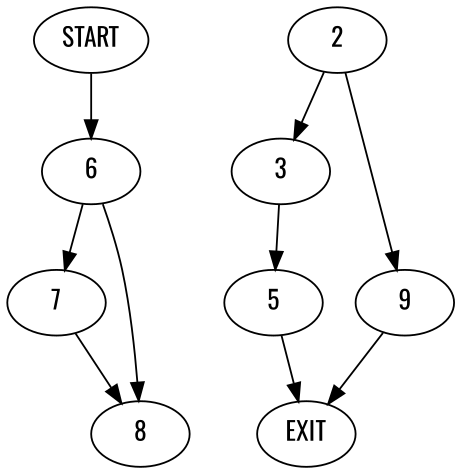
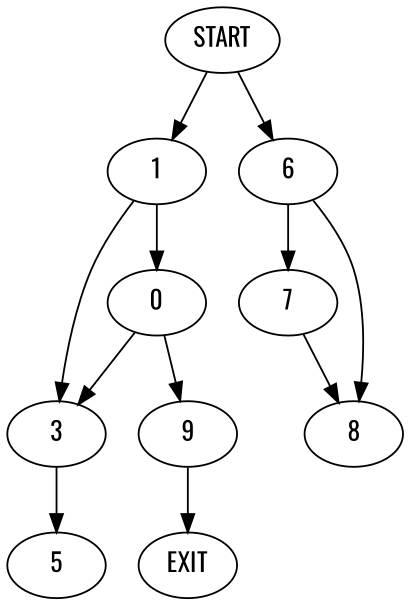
node "2": label "2" -> "0"
node "1": added
edge "5" -> "EXIT": removed
